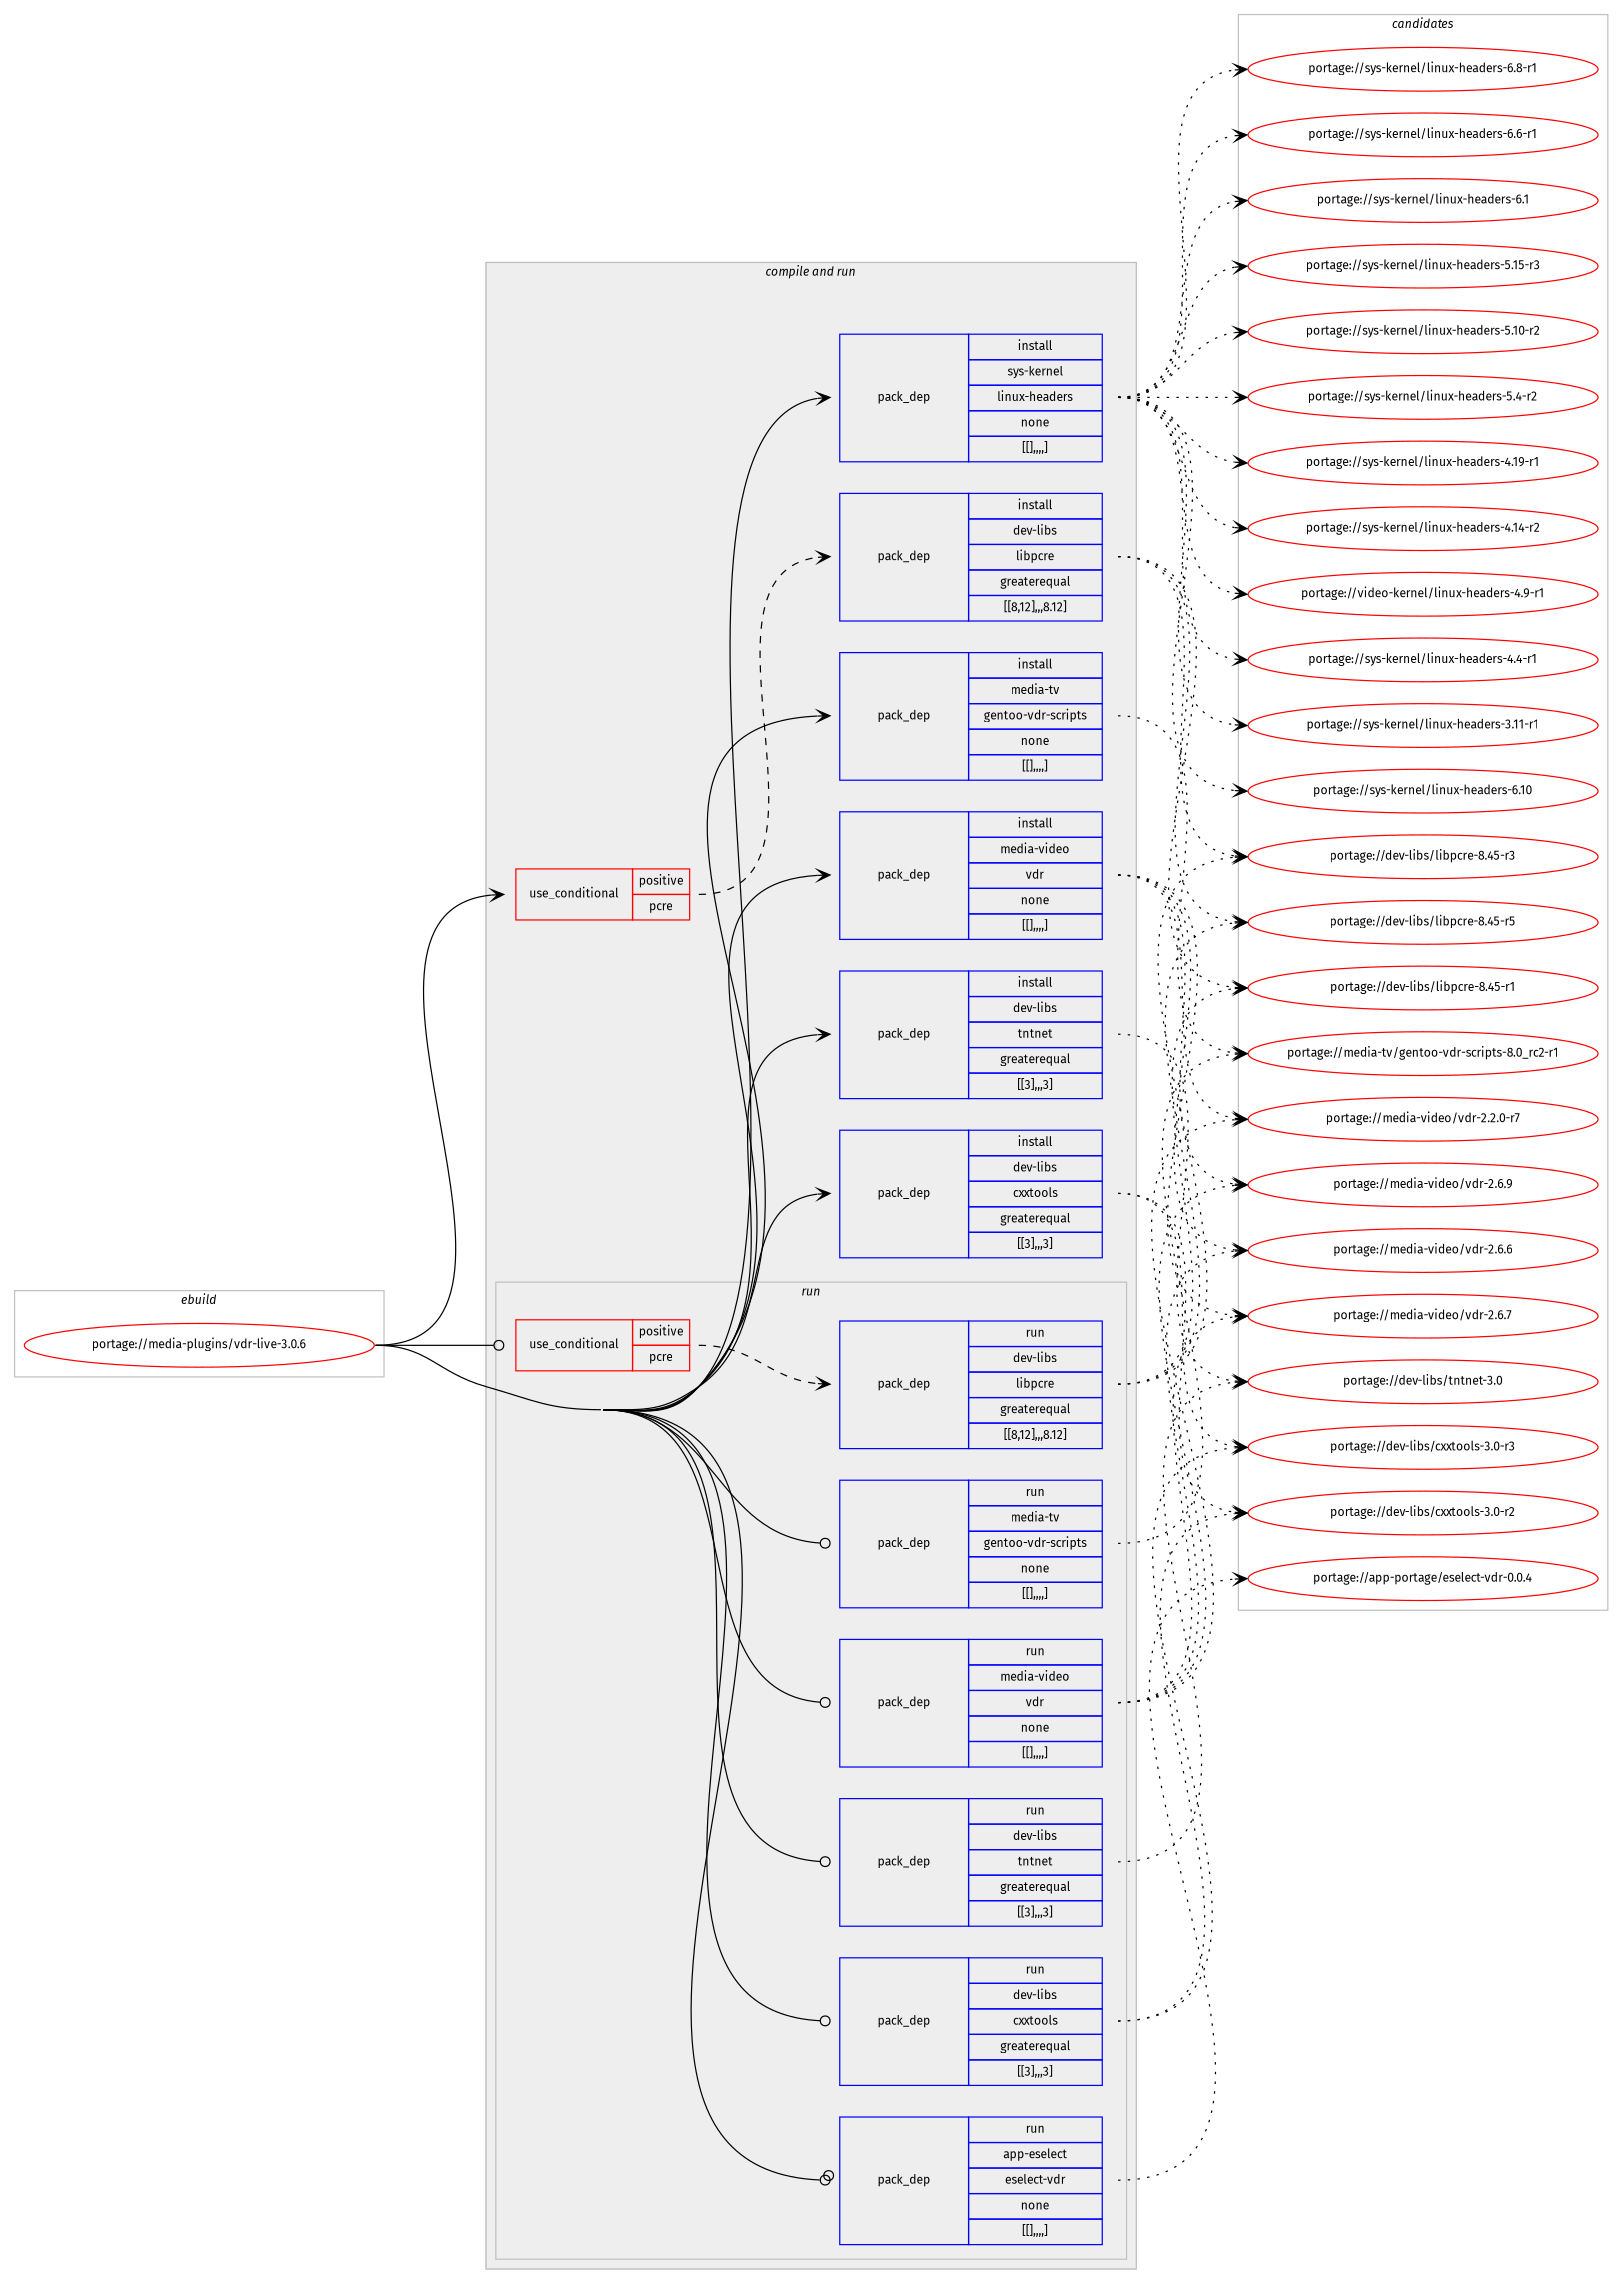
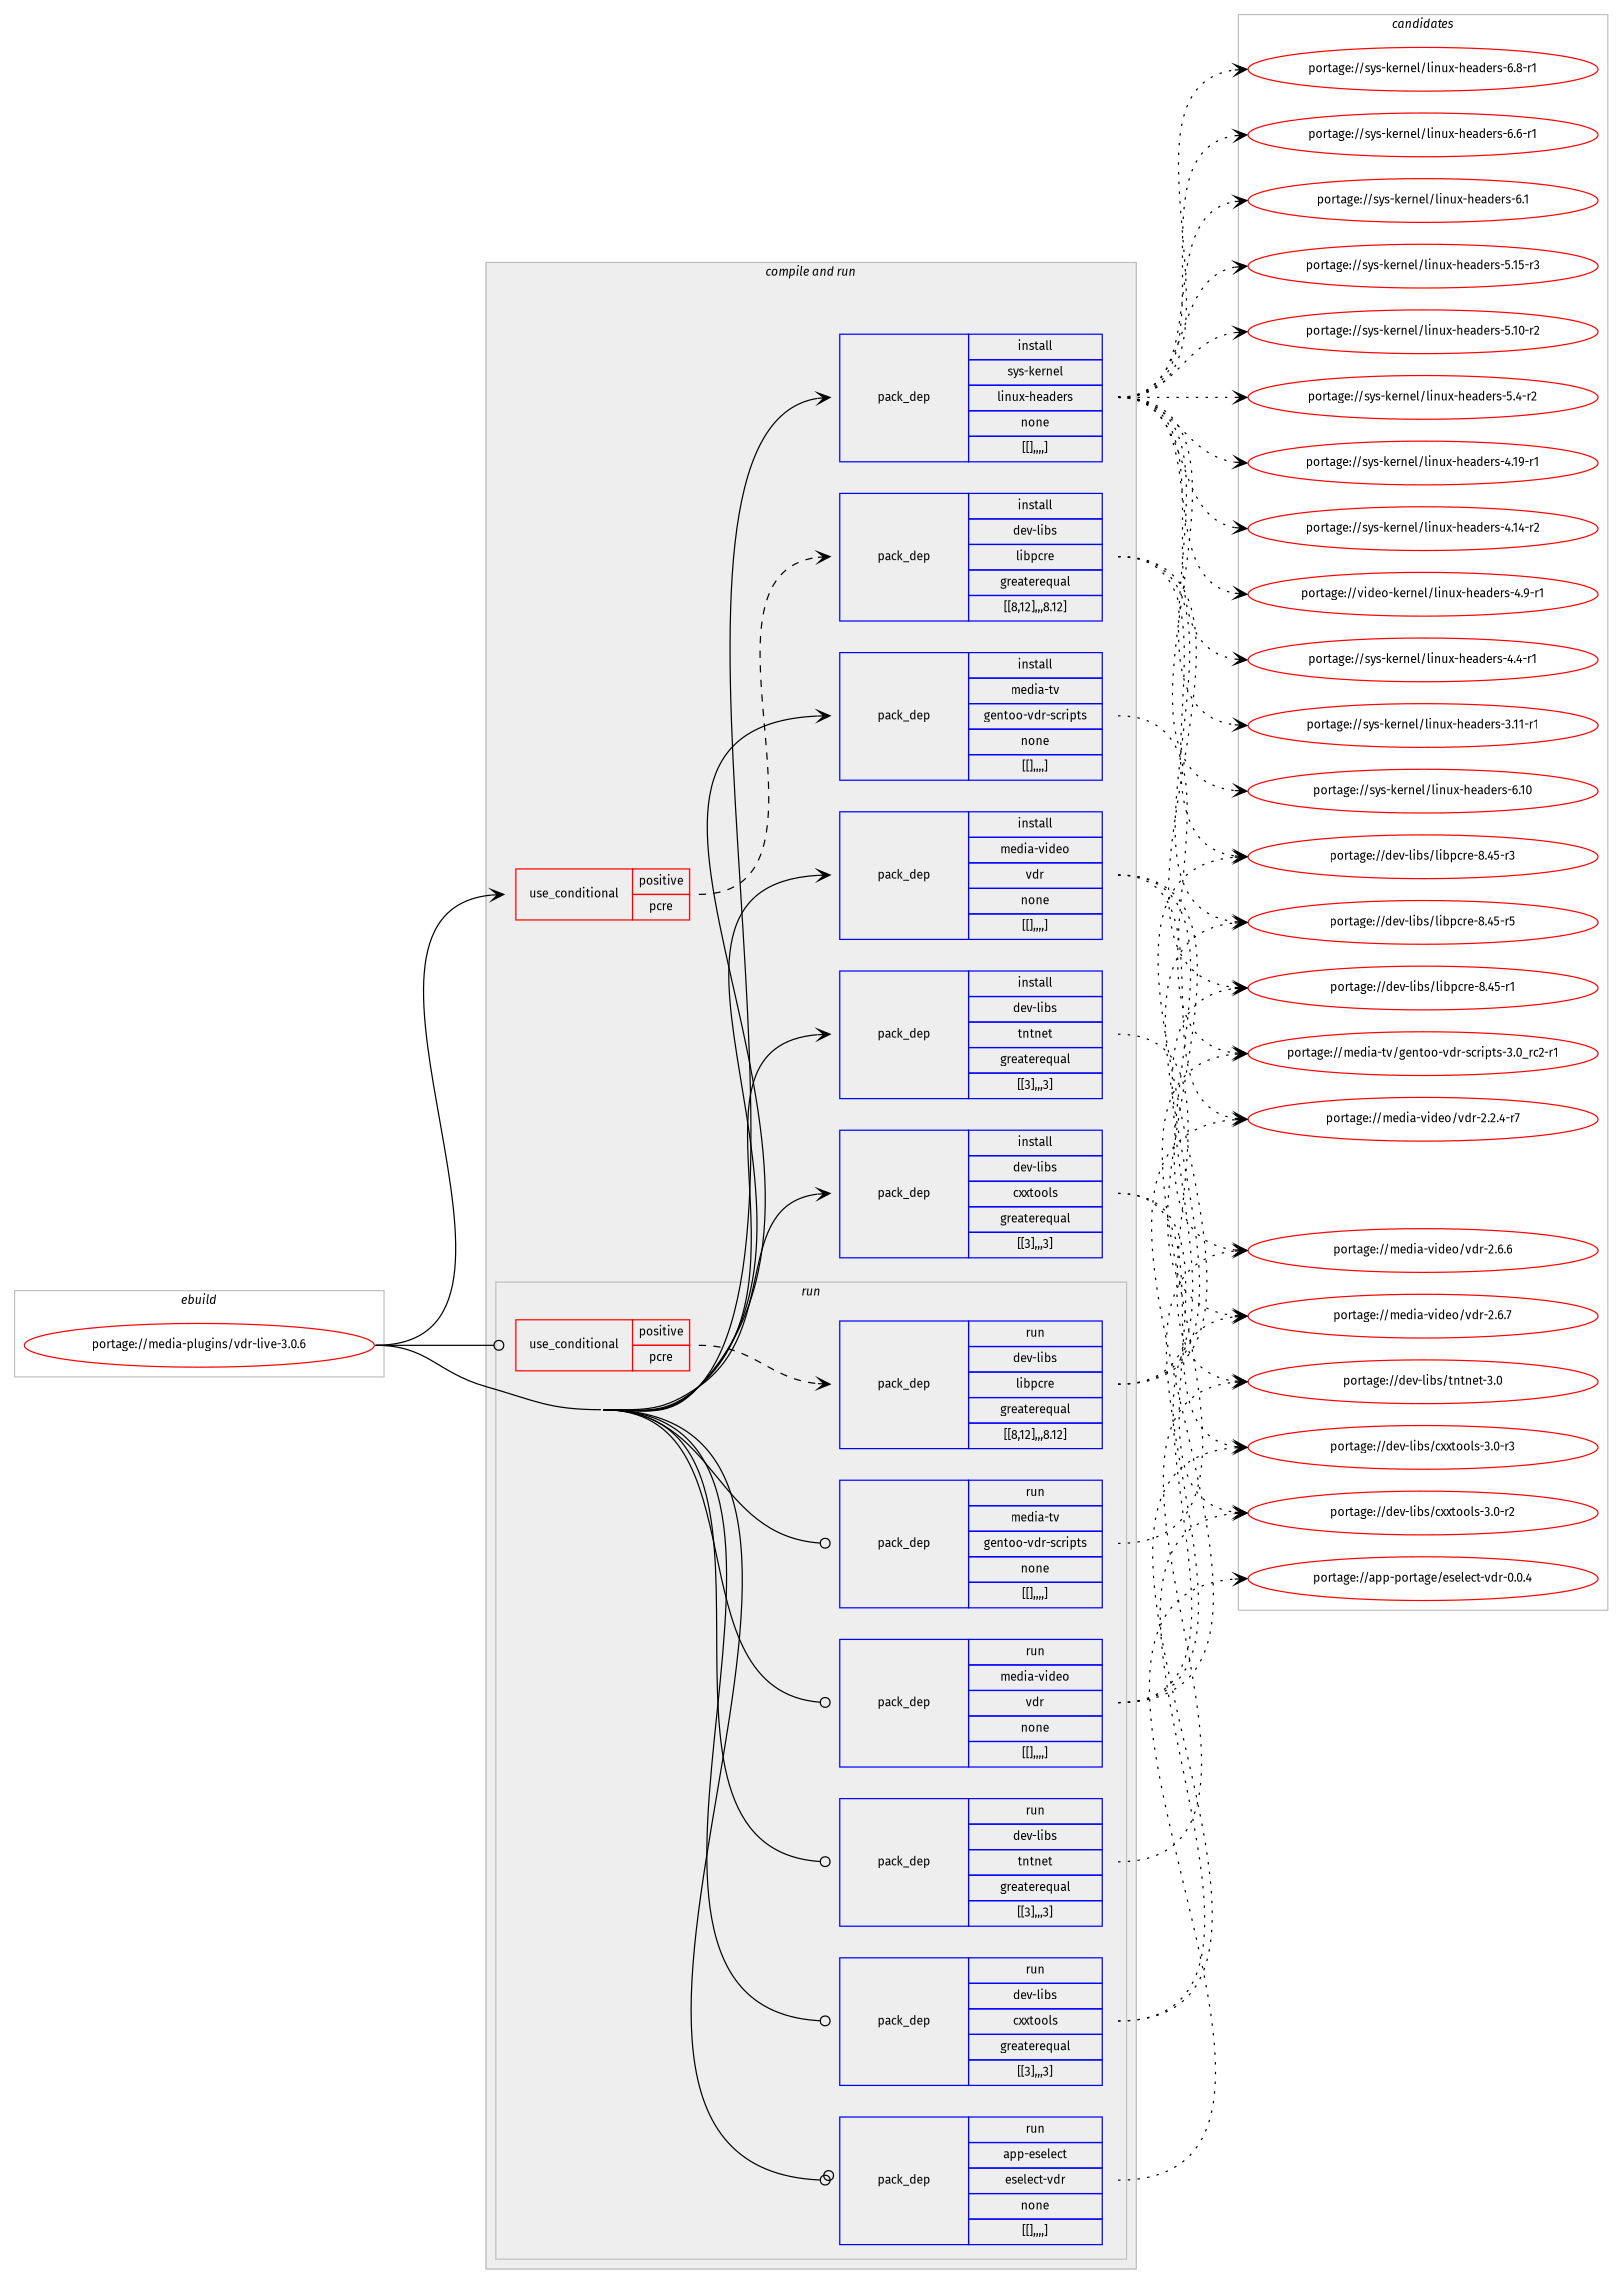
node "portage://media-tv/gentoo-vdr-scripts-8.0_rc2-r1": label "portage://media-tv/gentoo-vdr-scripts-8.0_rc2-r1" -> "portage://media-tv/gentoo-vdr-scripts-3.0_rc2-r1"
node "portage://media-video/vdr-2.2.0-r7": label "portage://media-video/vdr-2.2.0-r7" -> "portage://media-video/vdr-2.2.4-r7"
node "portage://media-video/vdr-2.6.9": removed
